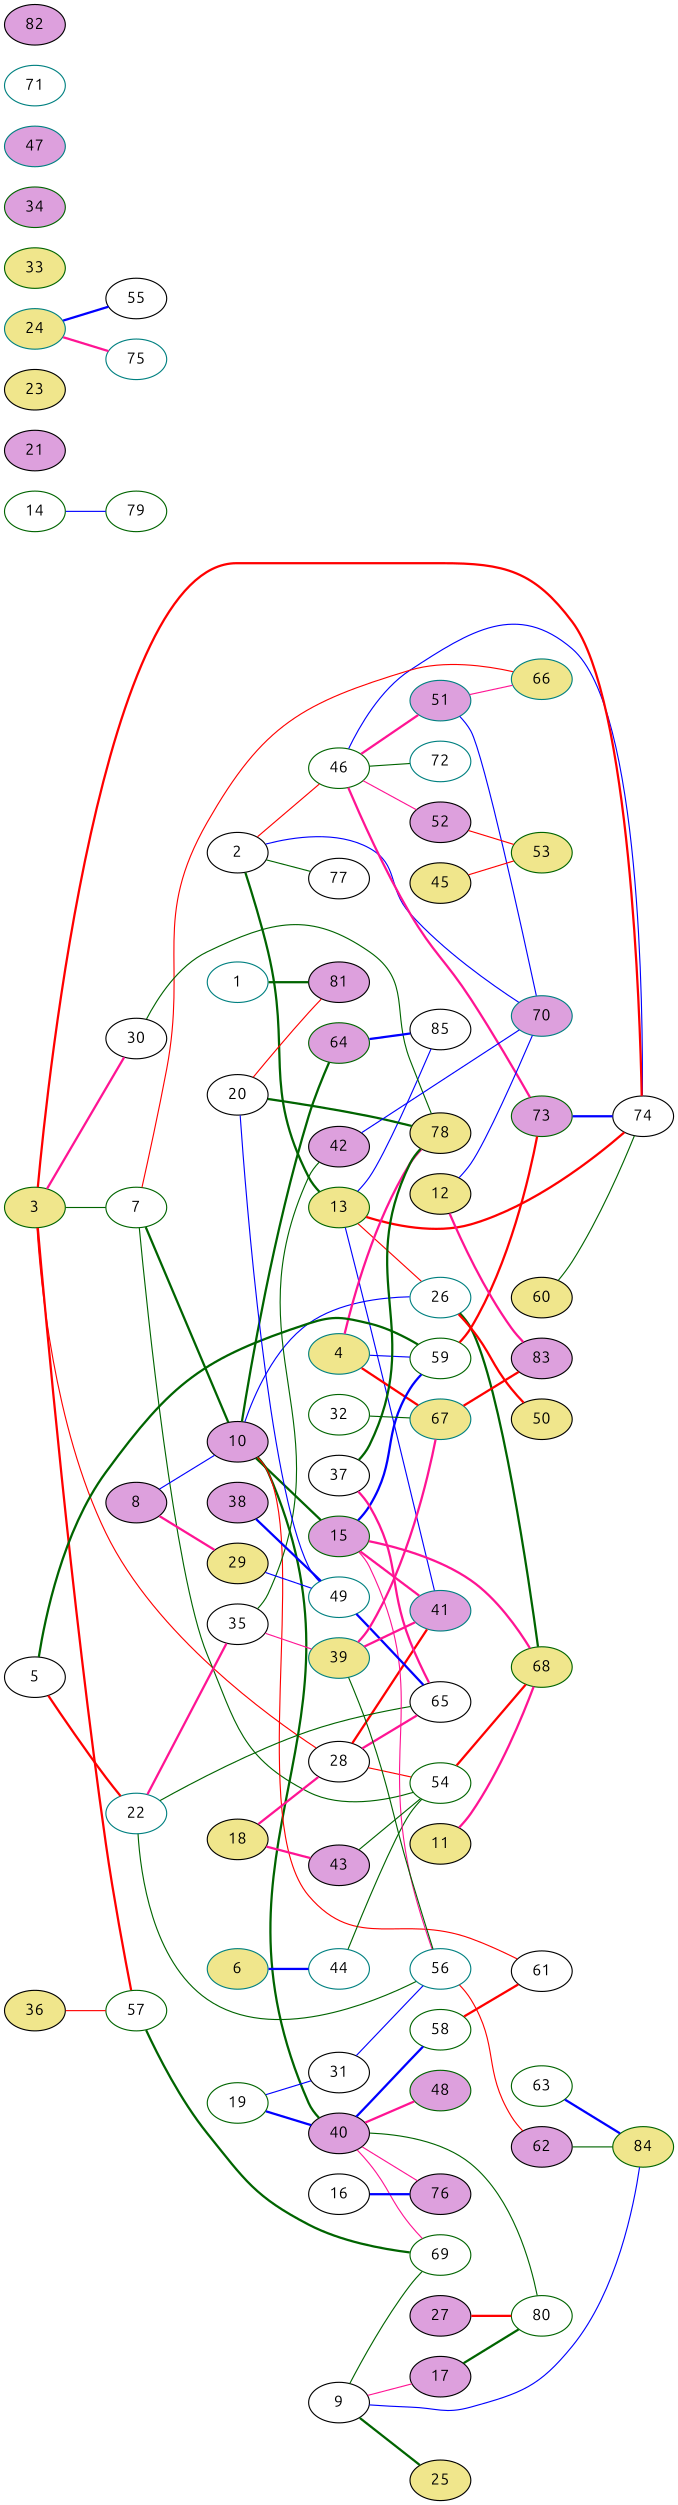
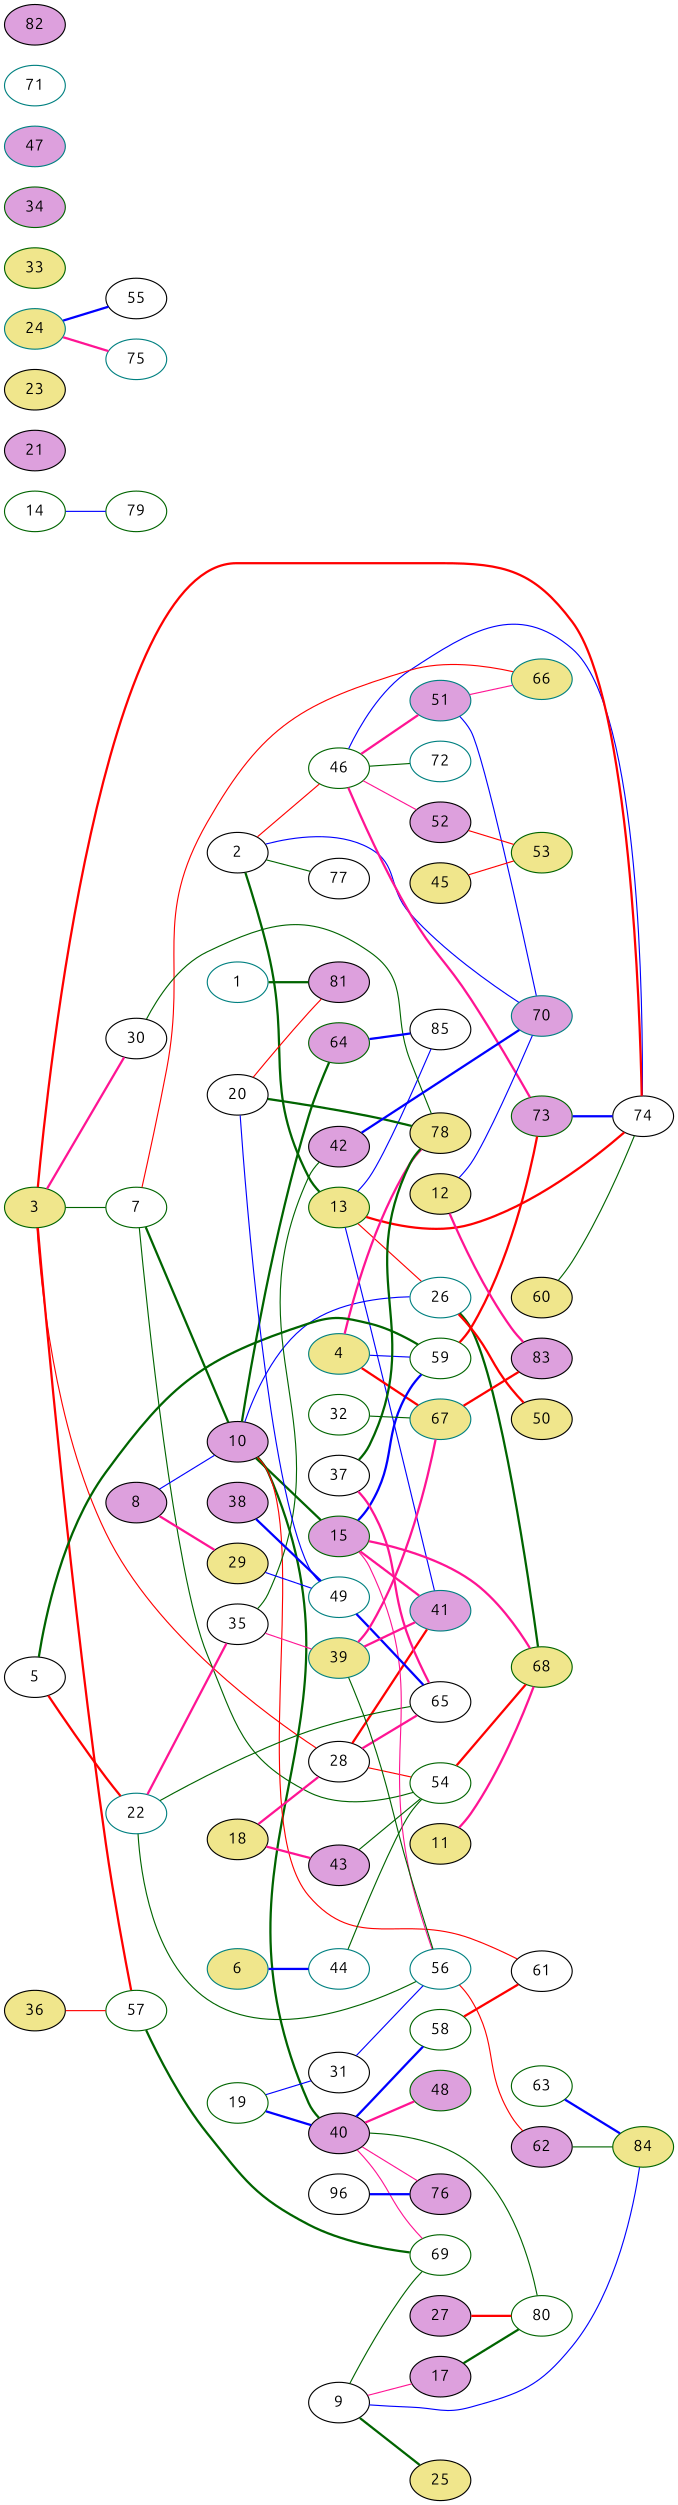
edge "70" -- "42": style solid -> bold
node "16": label "16" -> "96"
